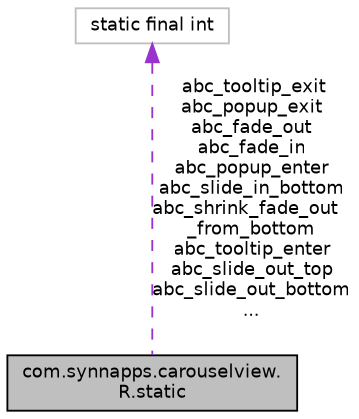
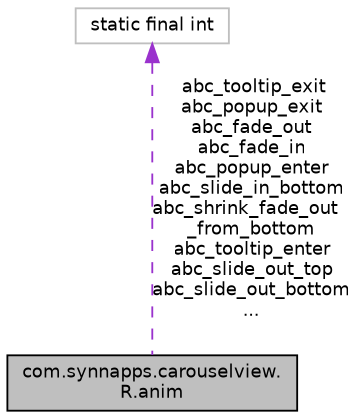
node "com.synnapps.carouselview. R.static": label "com.synnapps.carouselview. R.static" -> "com.synnapps.carouselview. R.anim"
